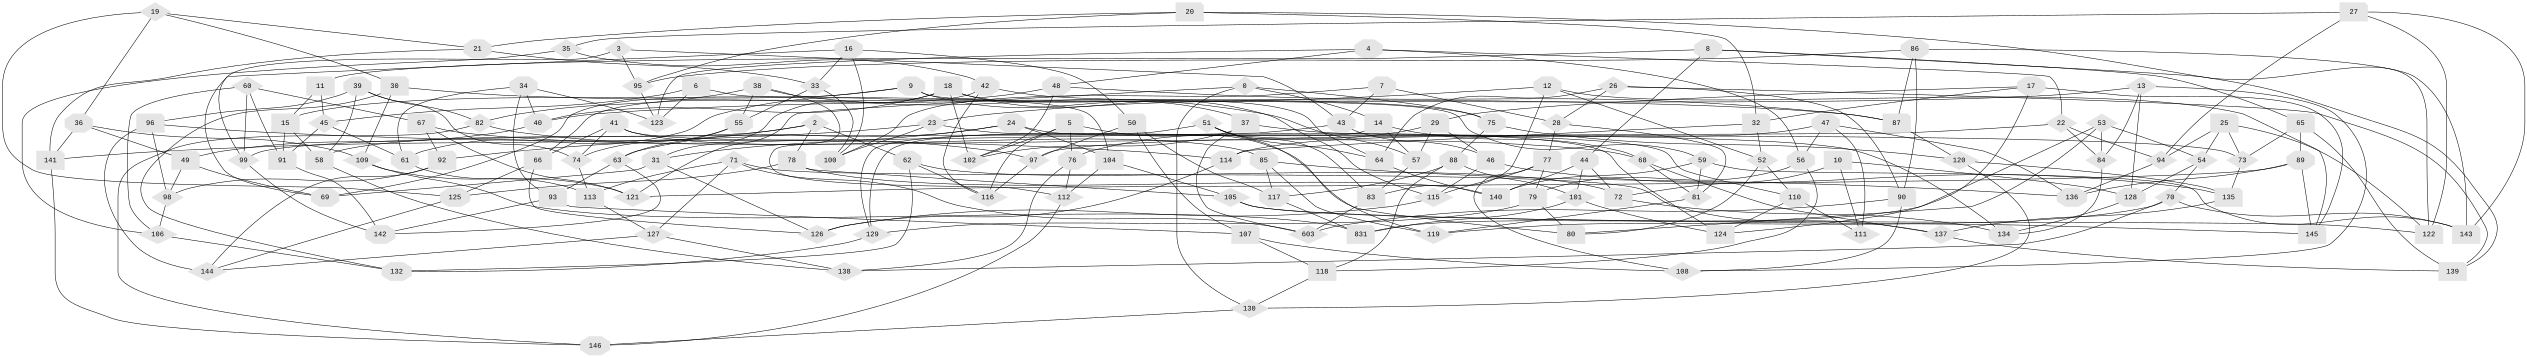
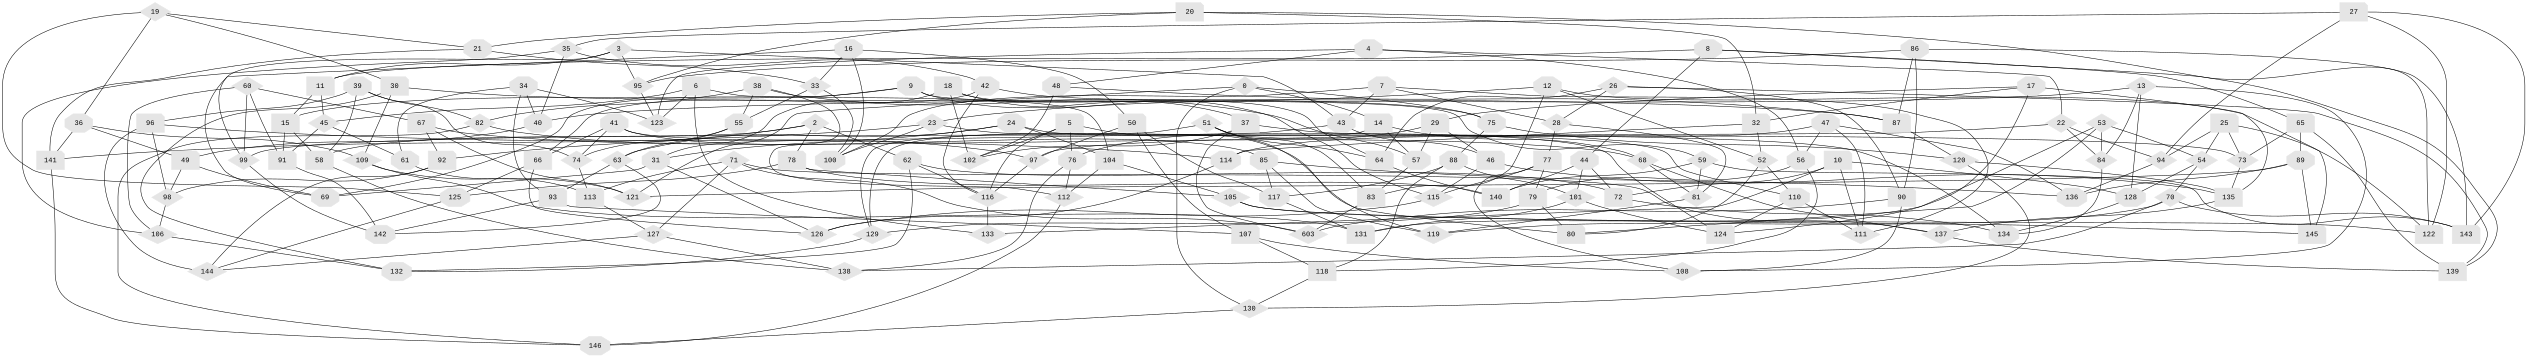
edge "3" -- "11": added
edge "17" -- "145": now "17" -- "135"
edge "7" -- "111": added
edge "18" -- "40": now "35" -- "40"
edge "48" -- "61": removed
node "133": added
node "831": label "831" -> "131"
